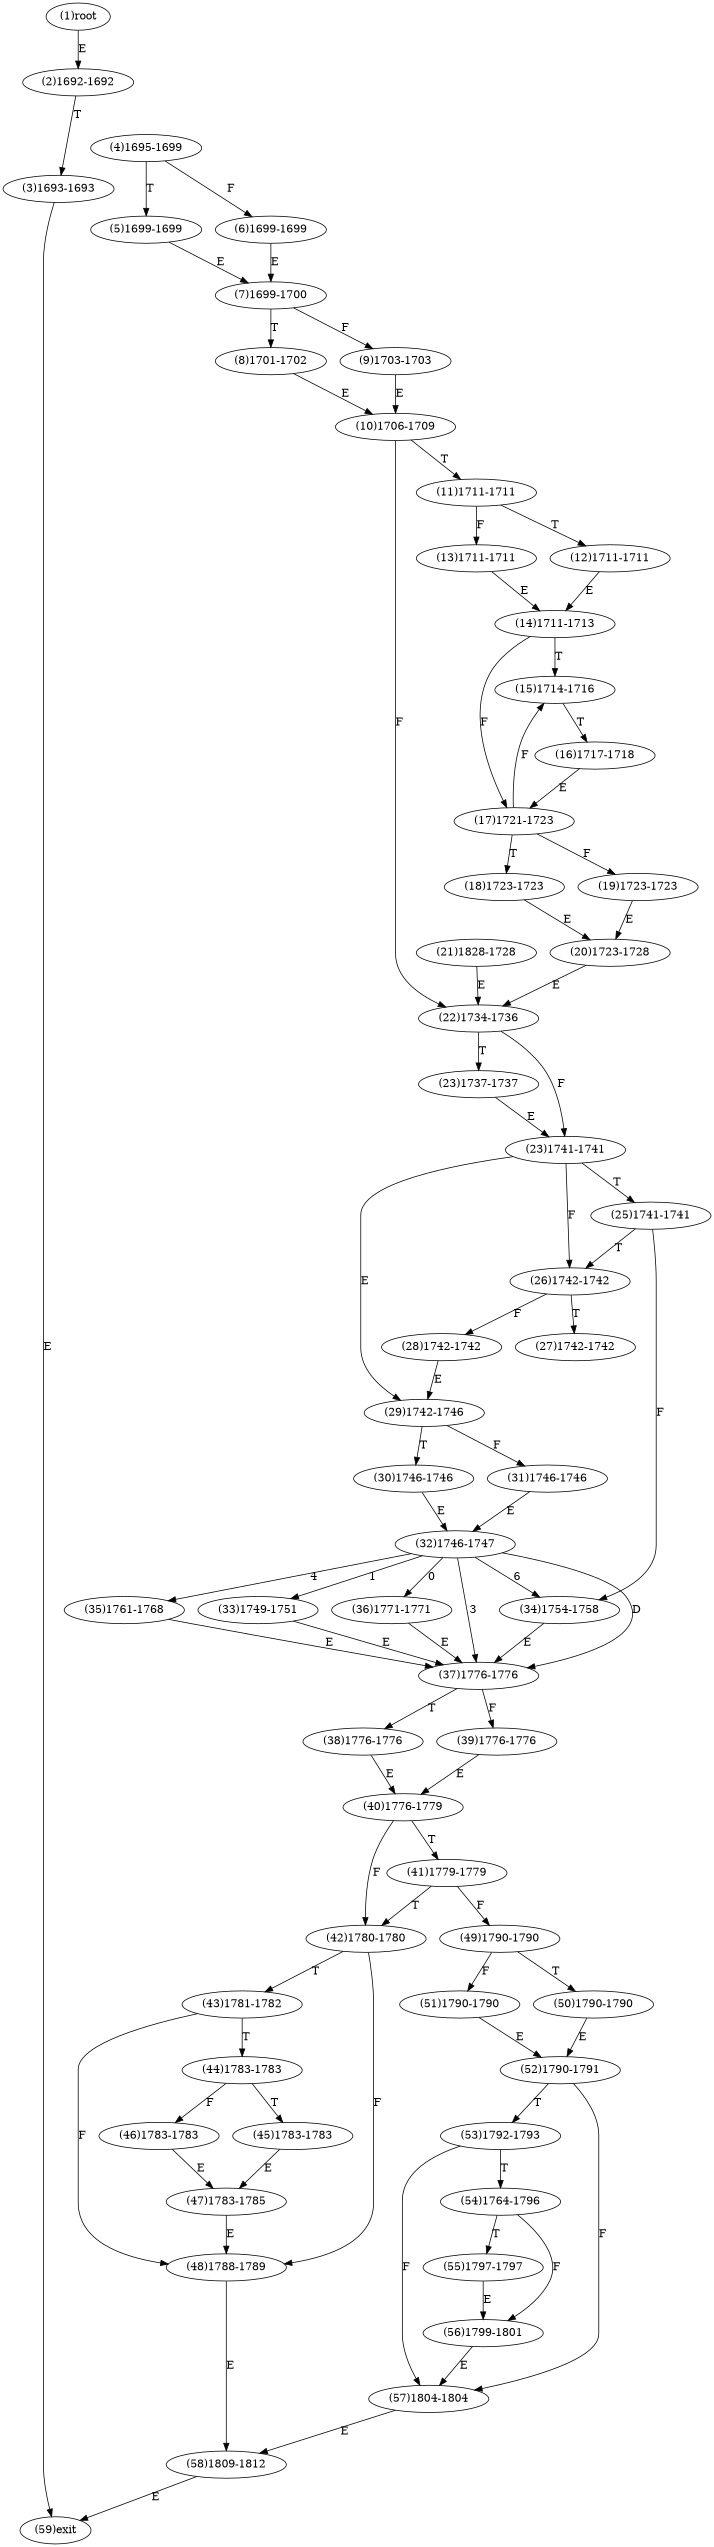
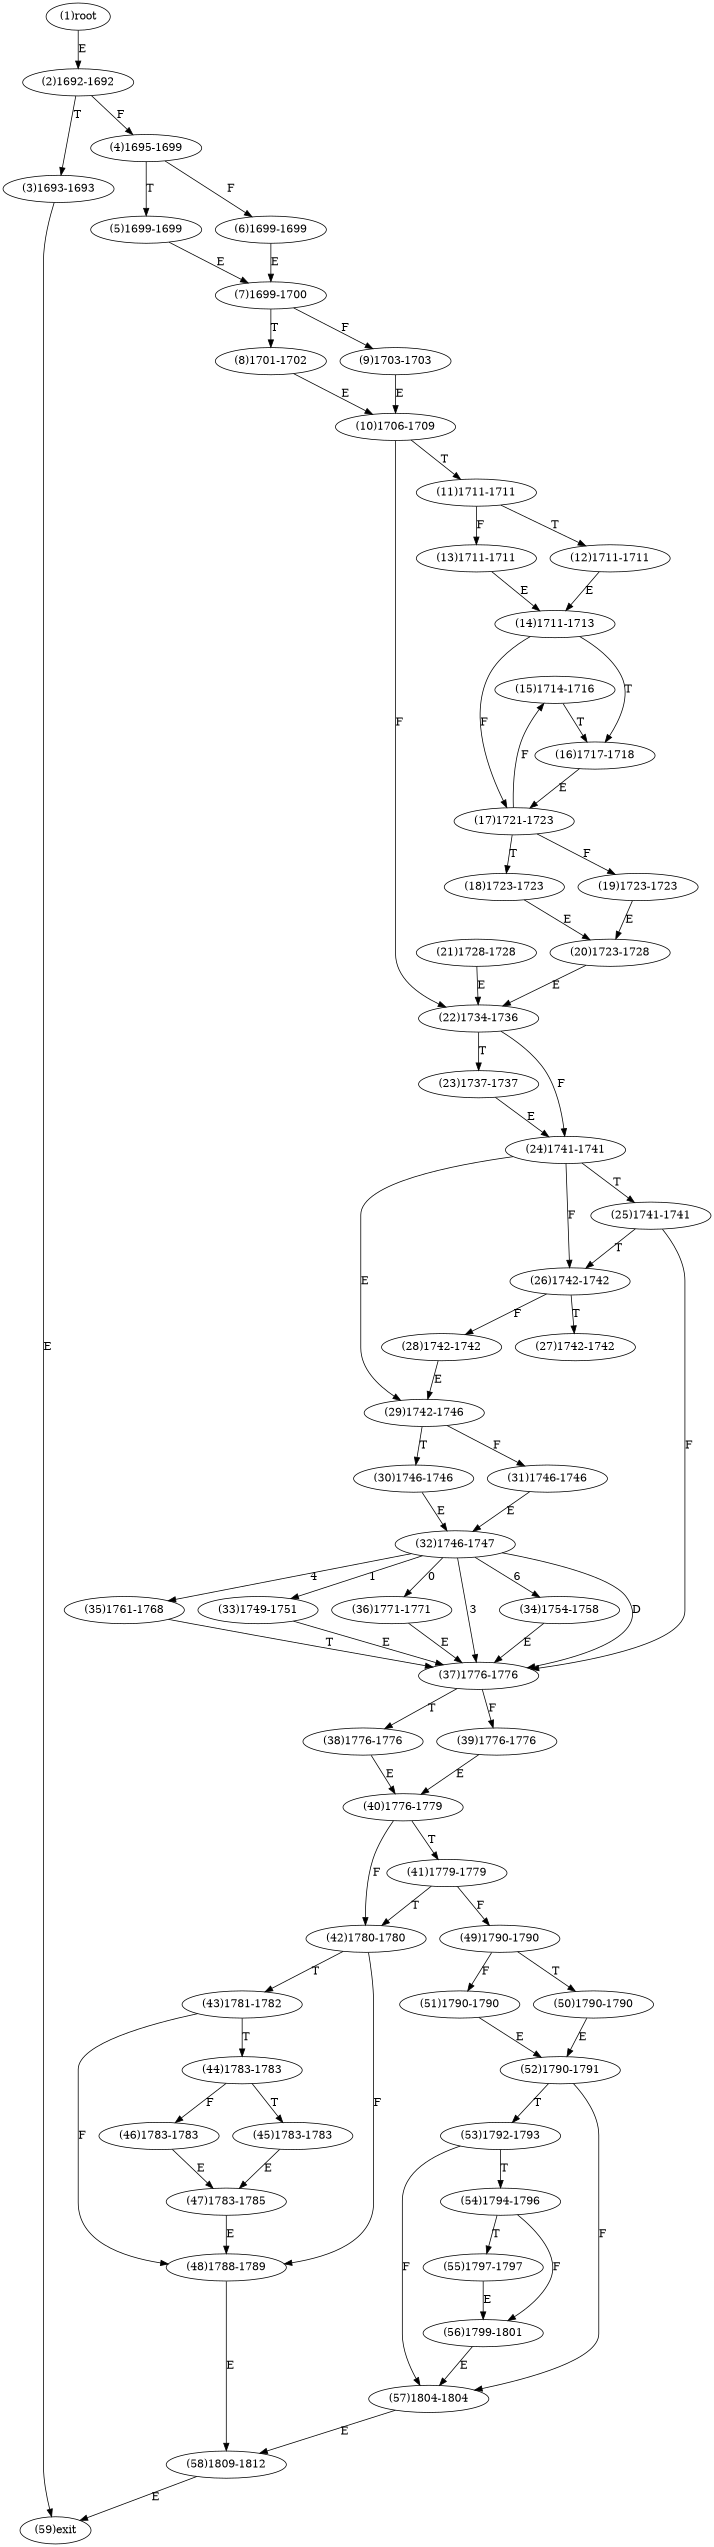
edge "(2)1692-1692" -> "(4)1695-1699": added, label "F"
edge "(14)1711-1713" -> "(15)1714-1716": now "(14)1711-1713" -> "(16)1717-1718"
node "(21)1828-1728": label "(21)1828-1728" -> "(21)1728-1728"
node "(23)1741-1741": label "(23)1741-1741" -> "(24)1741-1741"
edge "(25)1741-1741" -> "(34)1754-1758": now "(25)1741-1741" -> "(37)1776-1776"
edge "(35)1761-1768" -> "(37)1776-1776": label "E" -> "T"
node "(54)1764-1796": label "(54)1764-1796" -> "(54)1794-1796"
